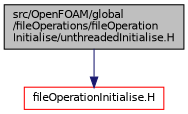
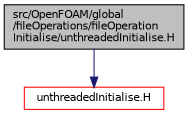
node "fileOperationInitialise.H": label "fileOperationInitialise.H" -> "unthreadedInitialise.H"
